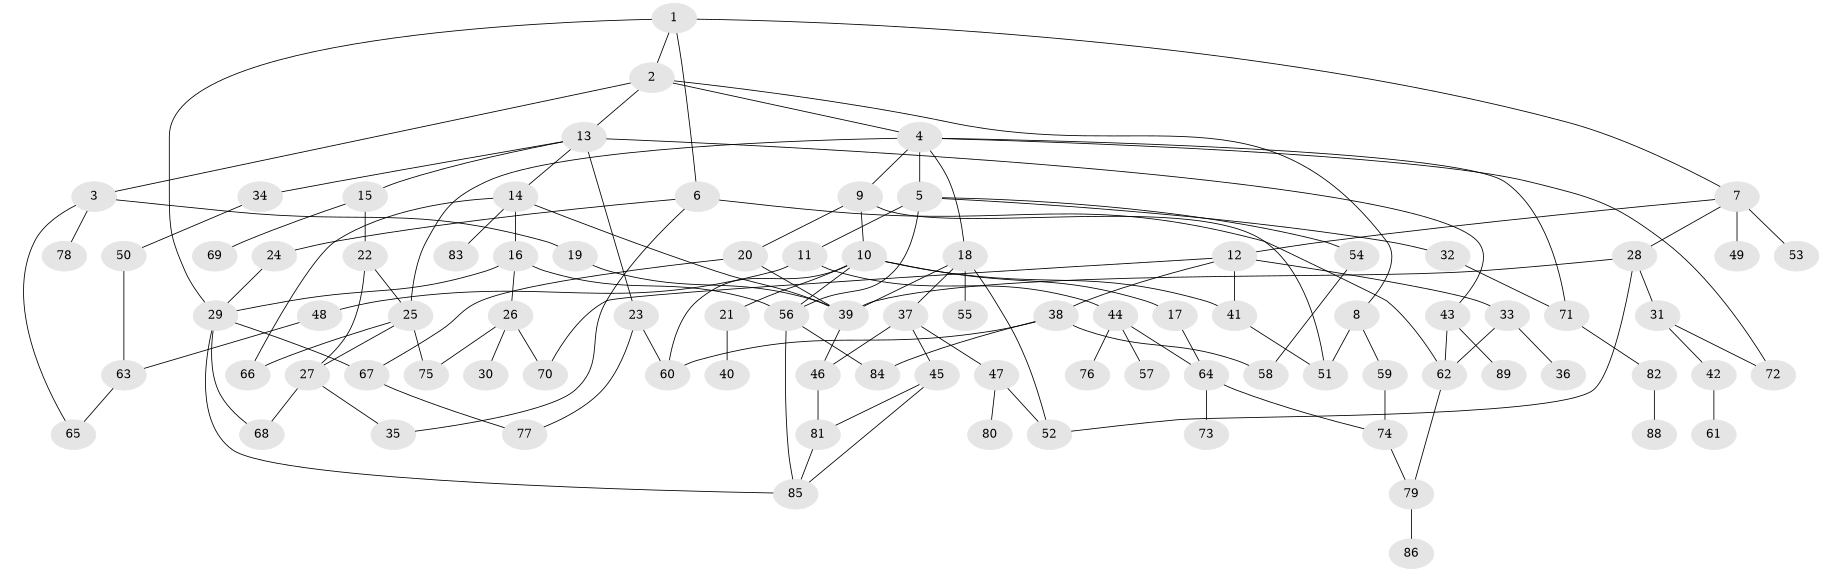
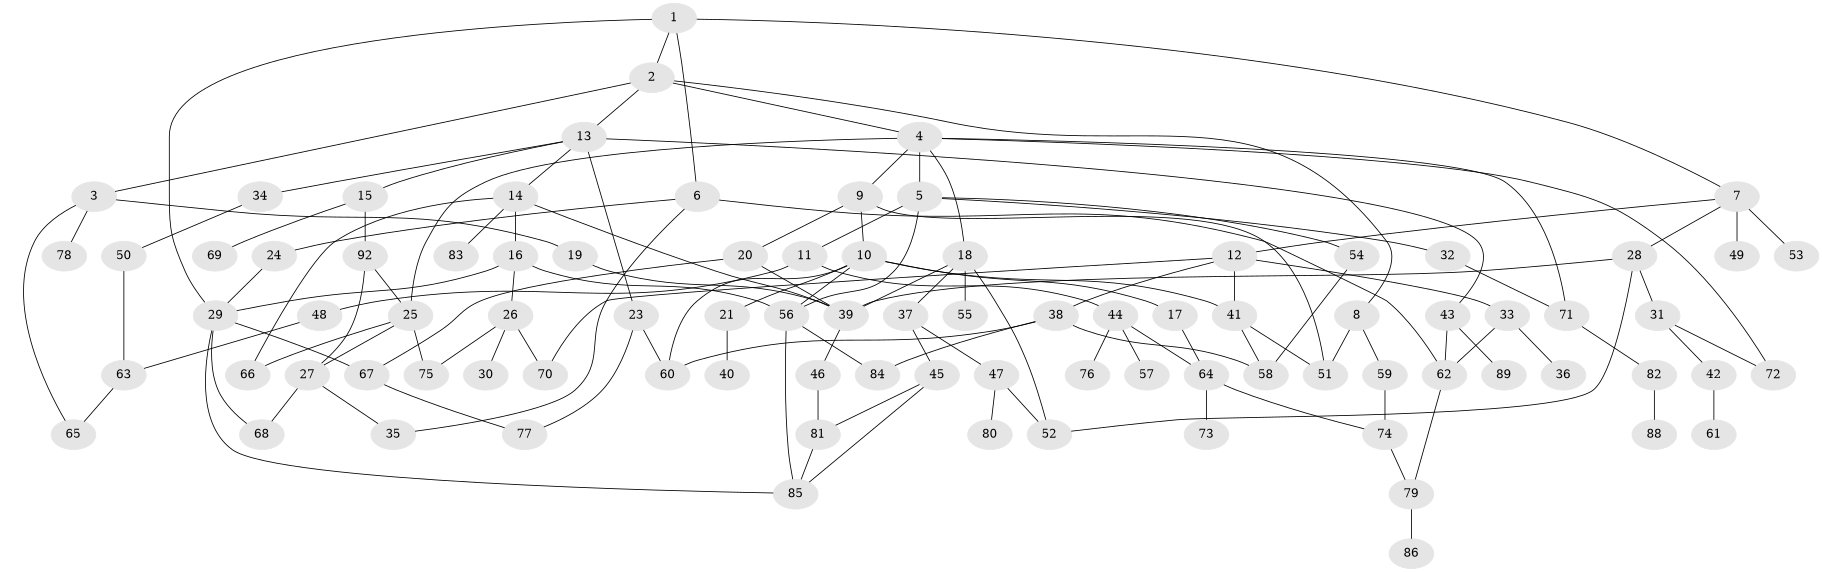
node "22": label "22" -> "92"
edge "37" -- "46": removed
edge "41" -- "58": added
